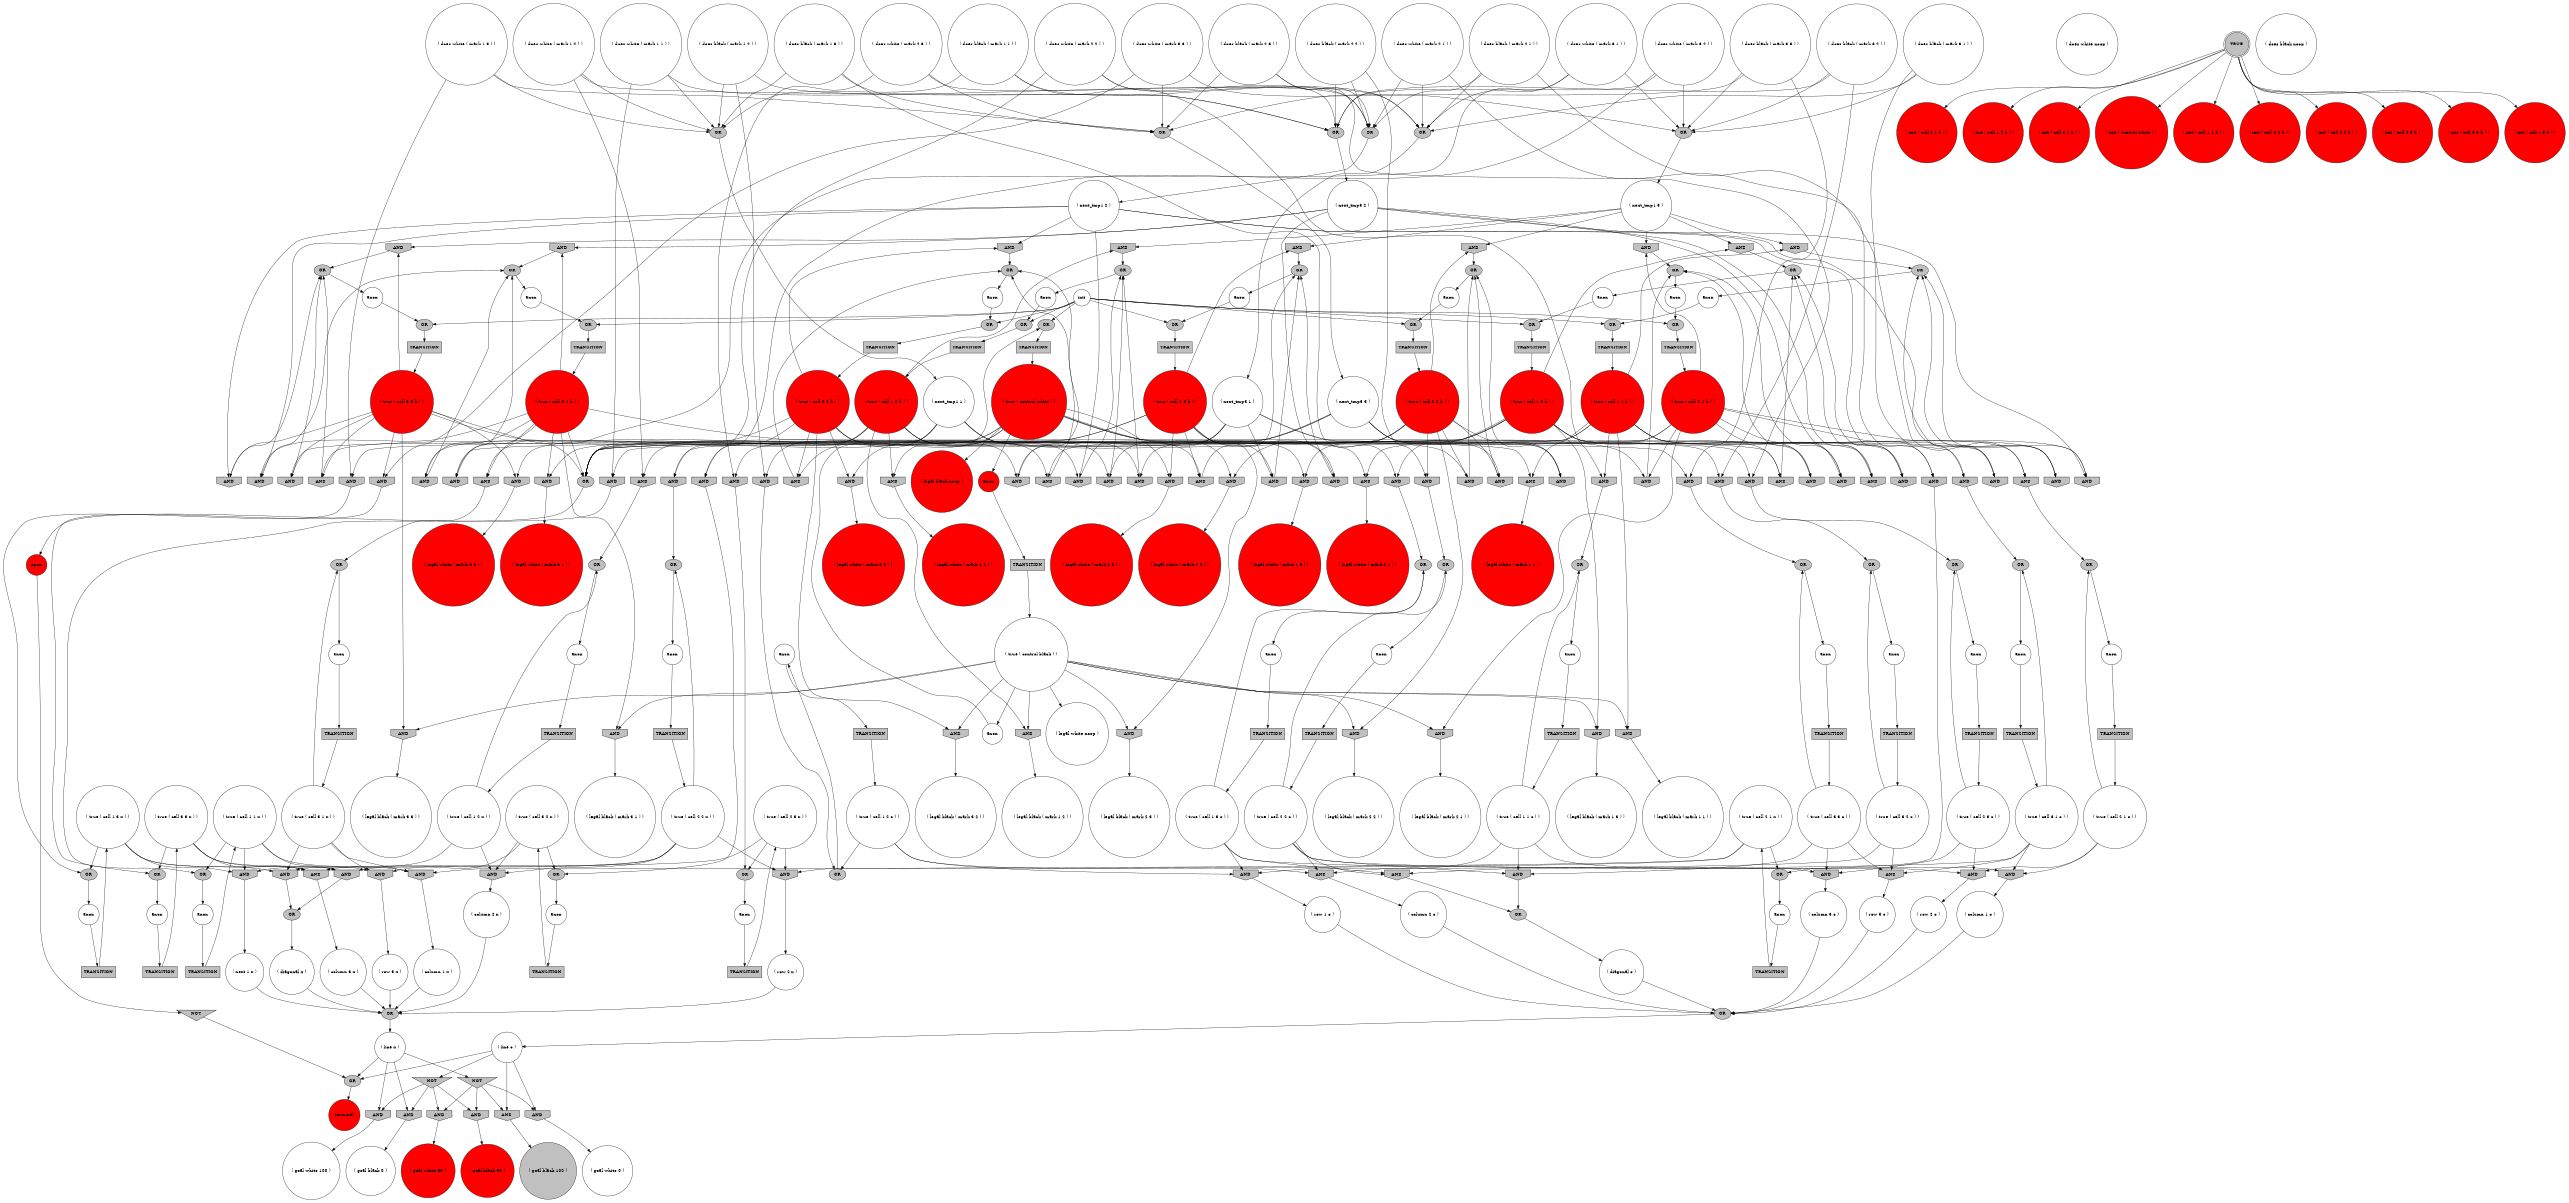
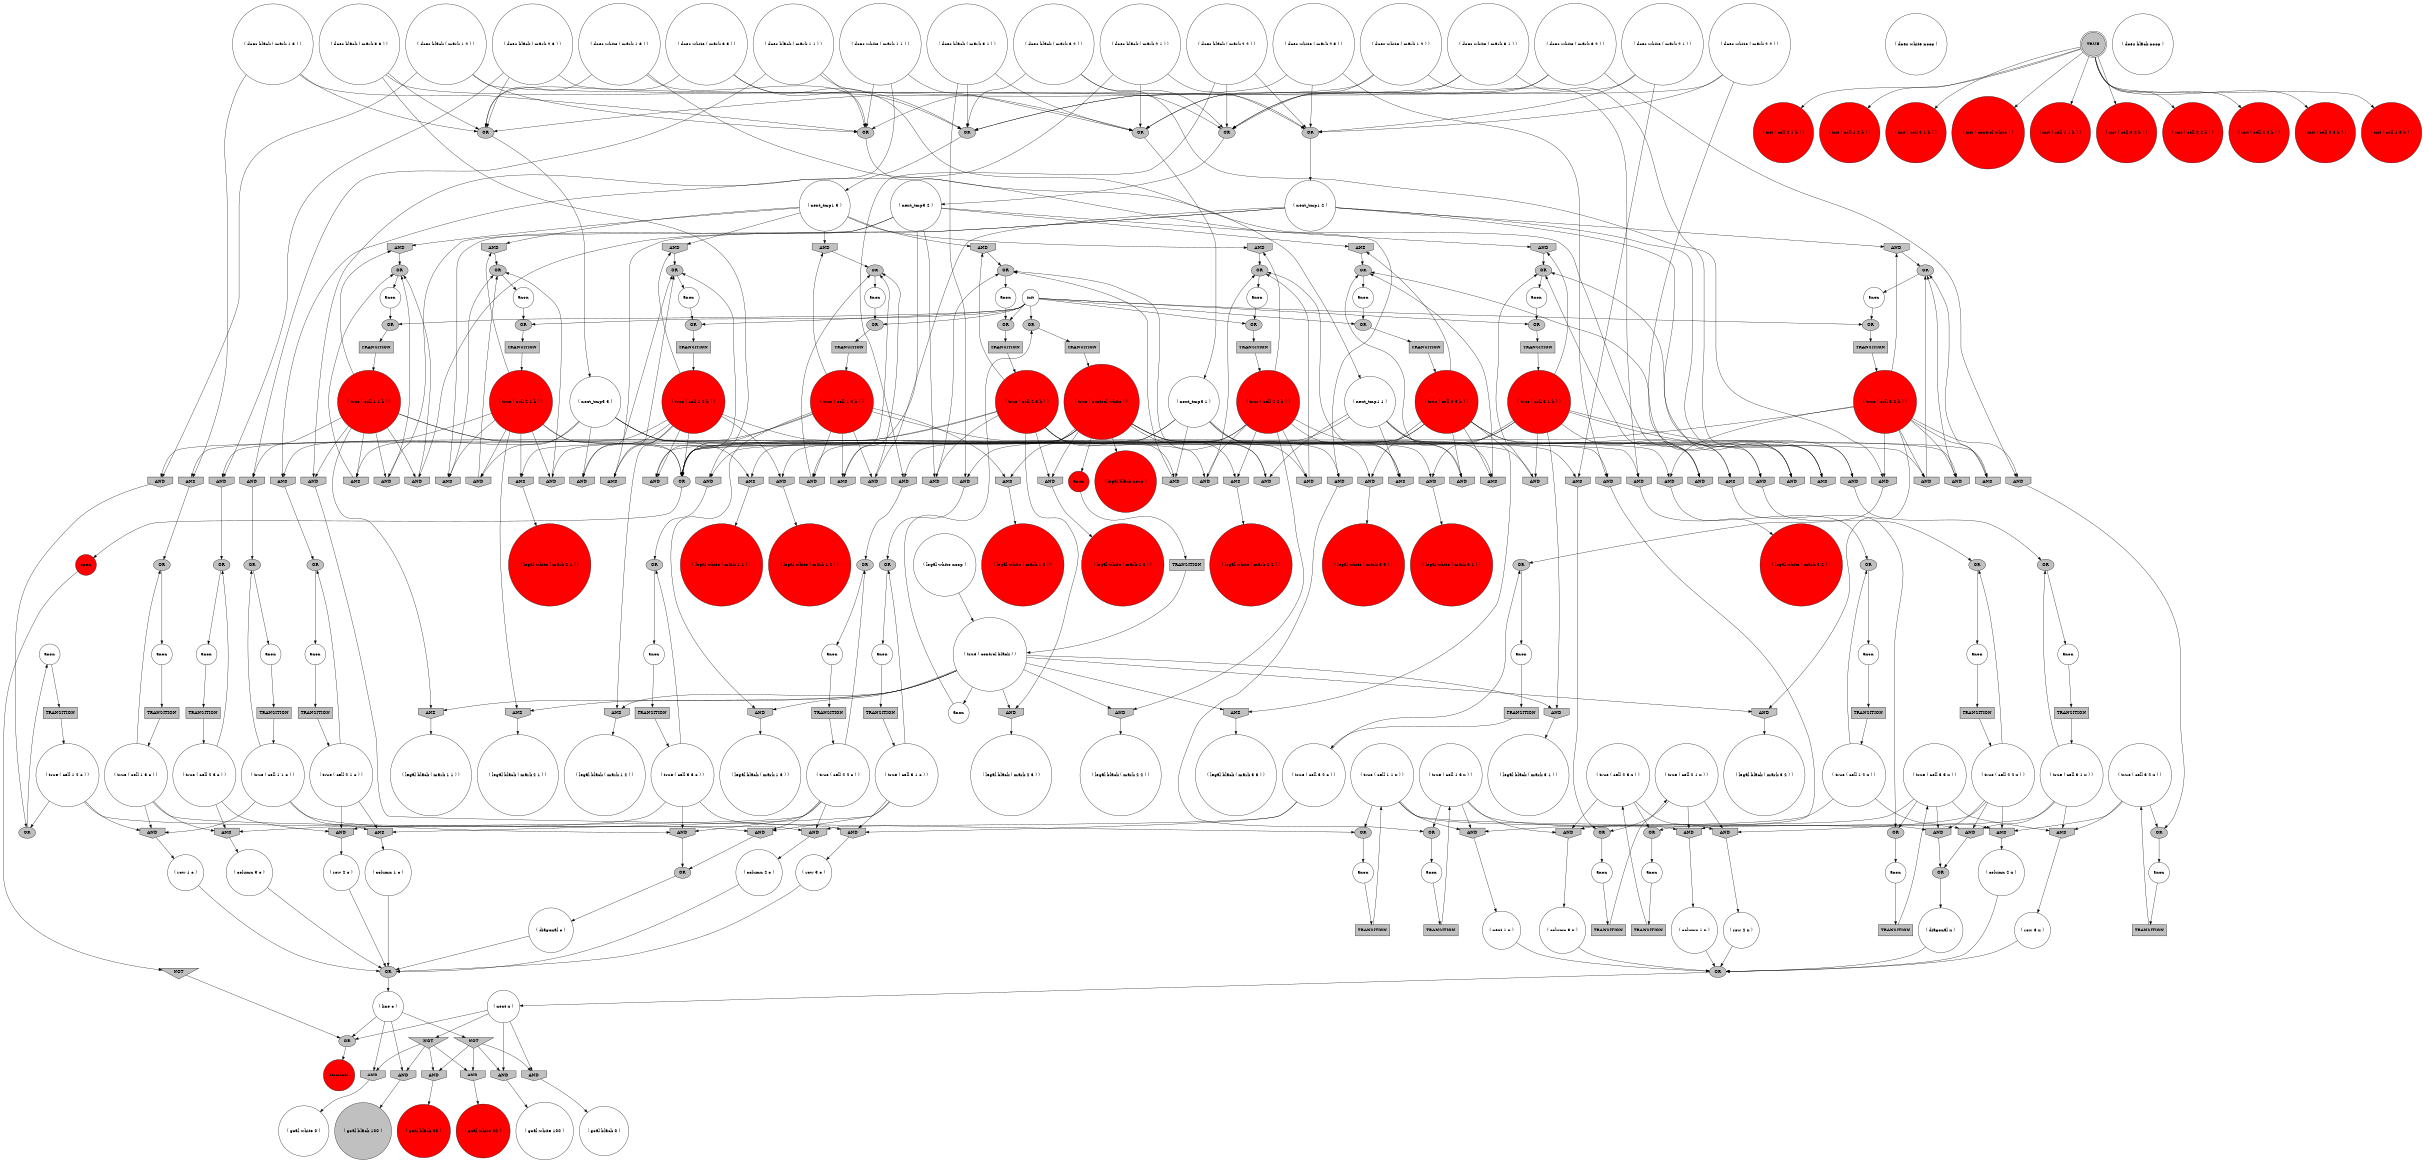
edge "( true ( control black ) )" -> "( legal white noop )": reversed
node "( line x )": label "( line x )" -> "( next x )"
